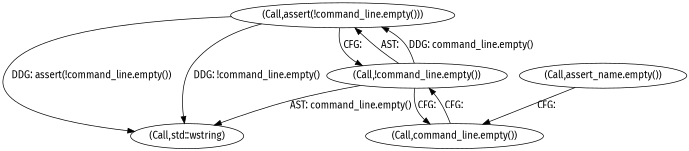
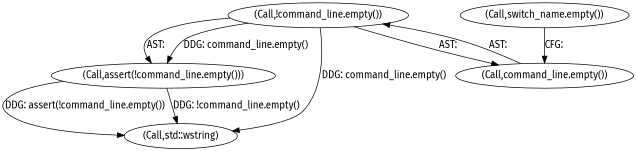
edge "(Call,assert(!command_line.empty()))" -> "(Call,!command_line.empty())": removed, label "CFG:"
node "(Call,assert_name.empty())": label "(Call,assert_name.empty())" -> "(Call,switch_name.empty())"
edge "(Call,!command_line.empty())" -> "(Call,std::wstring)": label "AST: command_line.empty()" -> "DDG: command_line.empty()"
edge "(Call,!command_line.empty())" -> "(Call,command_line.empty())": label "CFG: " -> "AST: "
edge "(Call,command_line.empty())" -> "(Call,!command_line.empty())": label "CFG: " -> "AST: "
